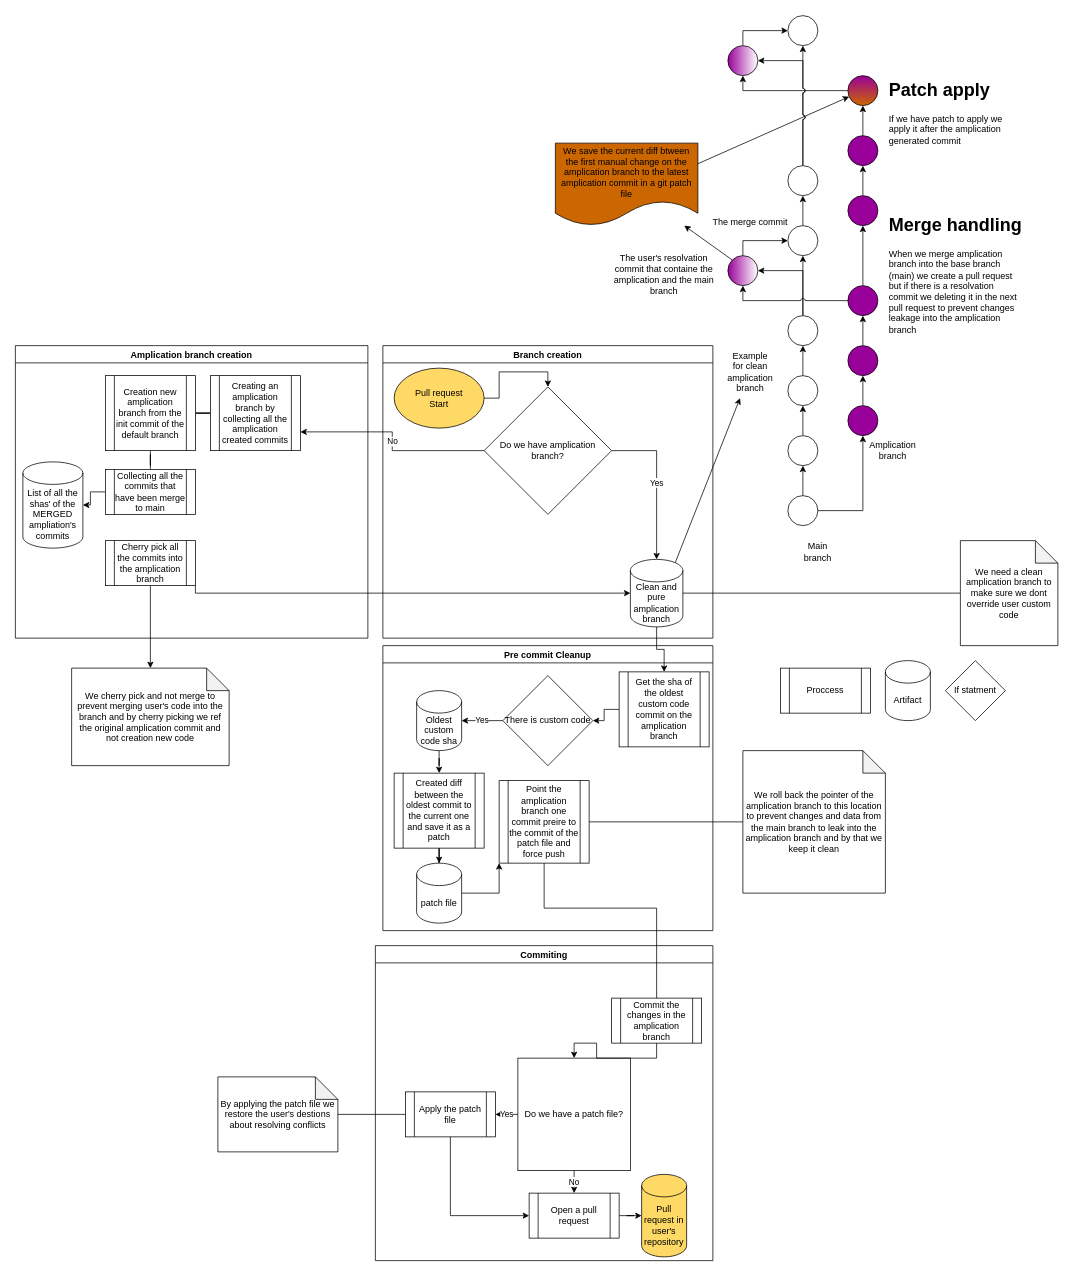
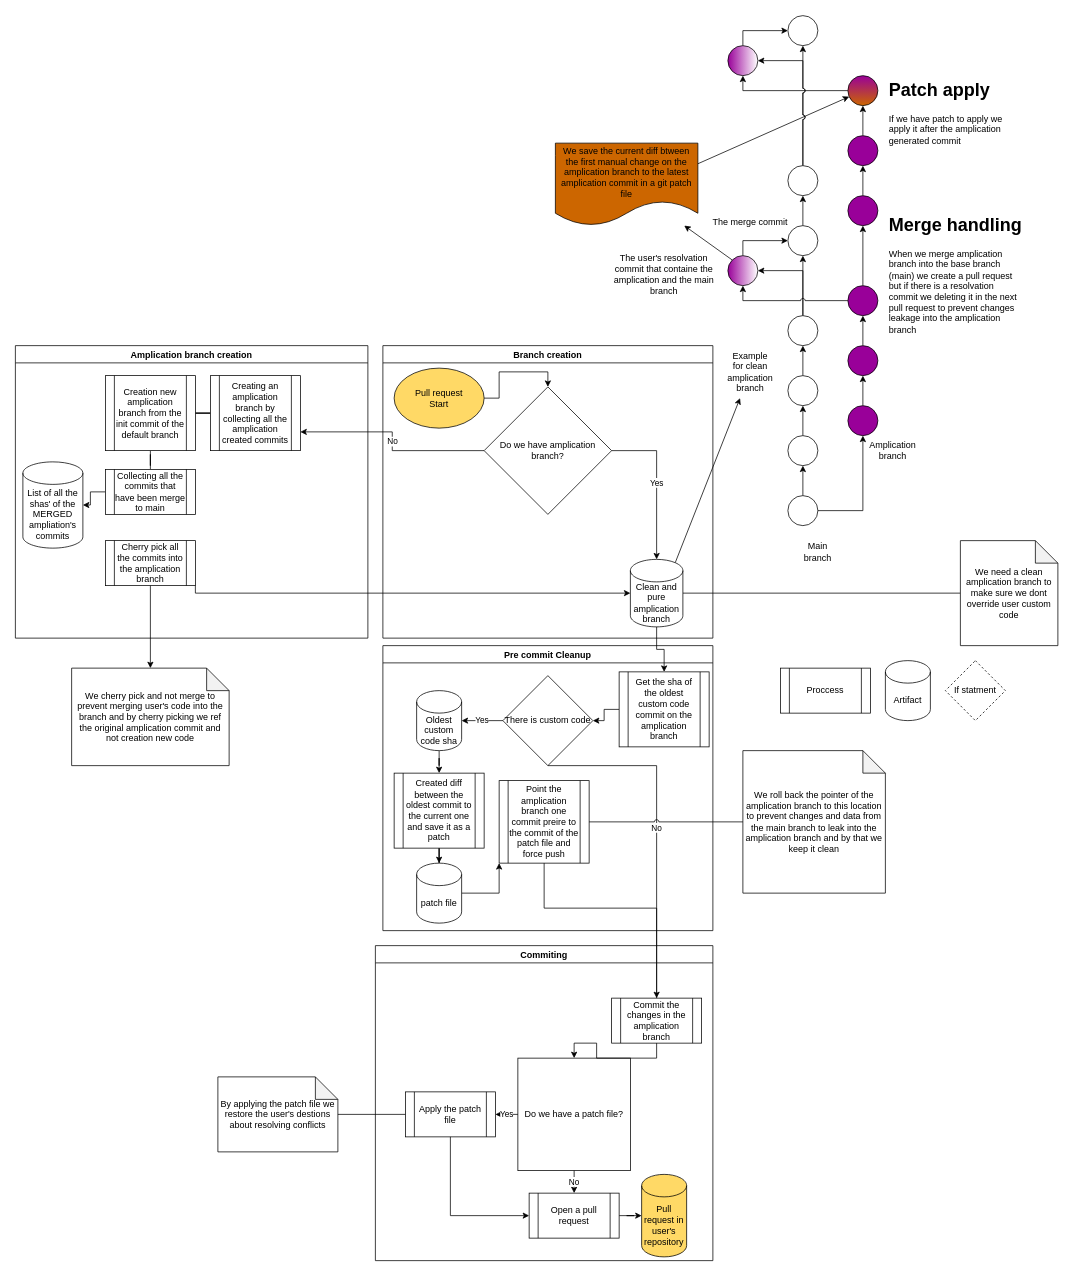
node "If statment": style solid -> dashed
edge "There is custom code" -> "Commit the changes in the amplication branch": added, label "No"
